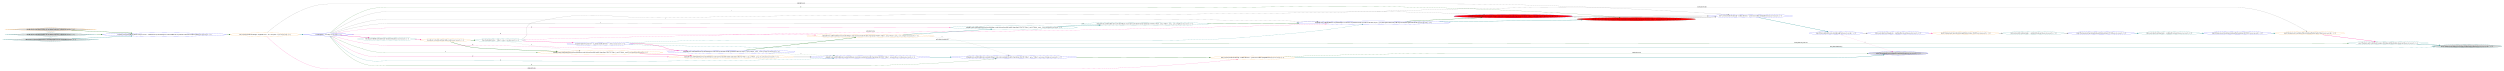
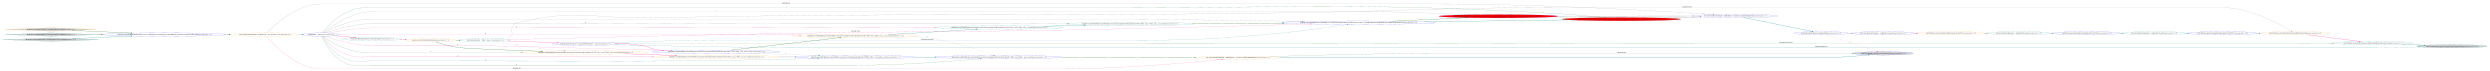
node "LocalRegion lr = mock()@@@5@@@['1', '1', '1']": shape diamond -> ellipse
